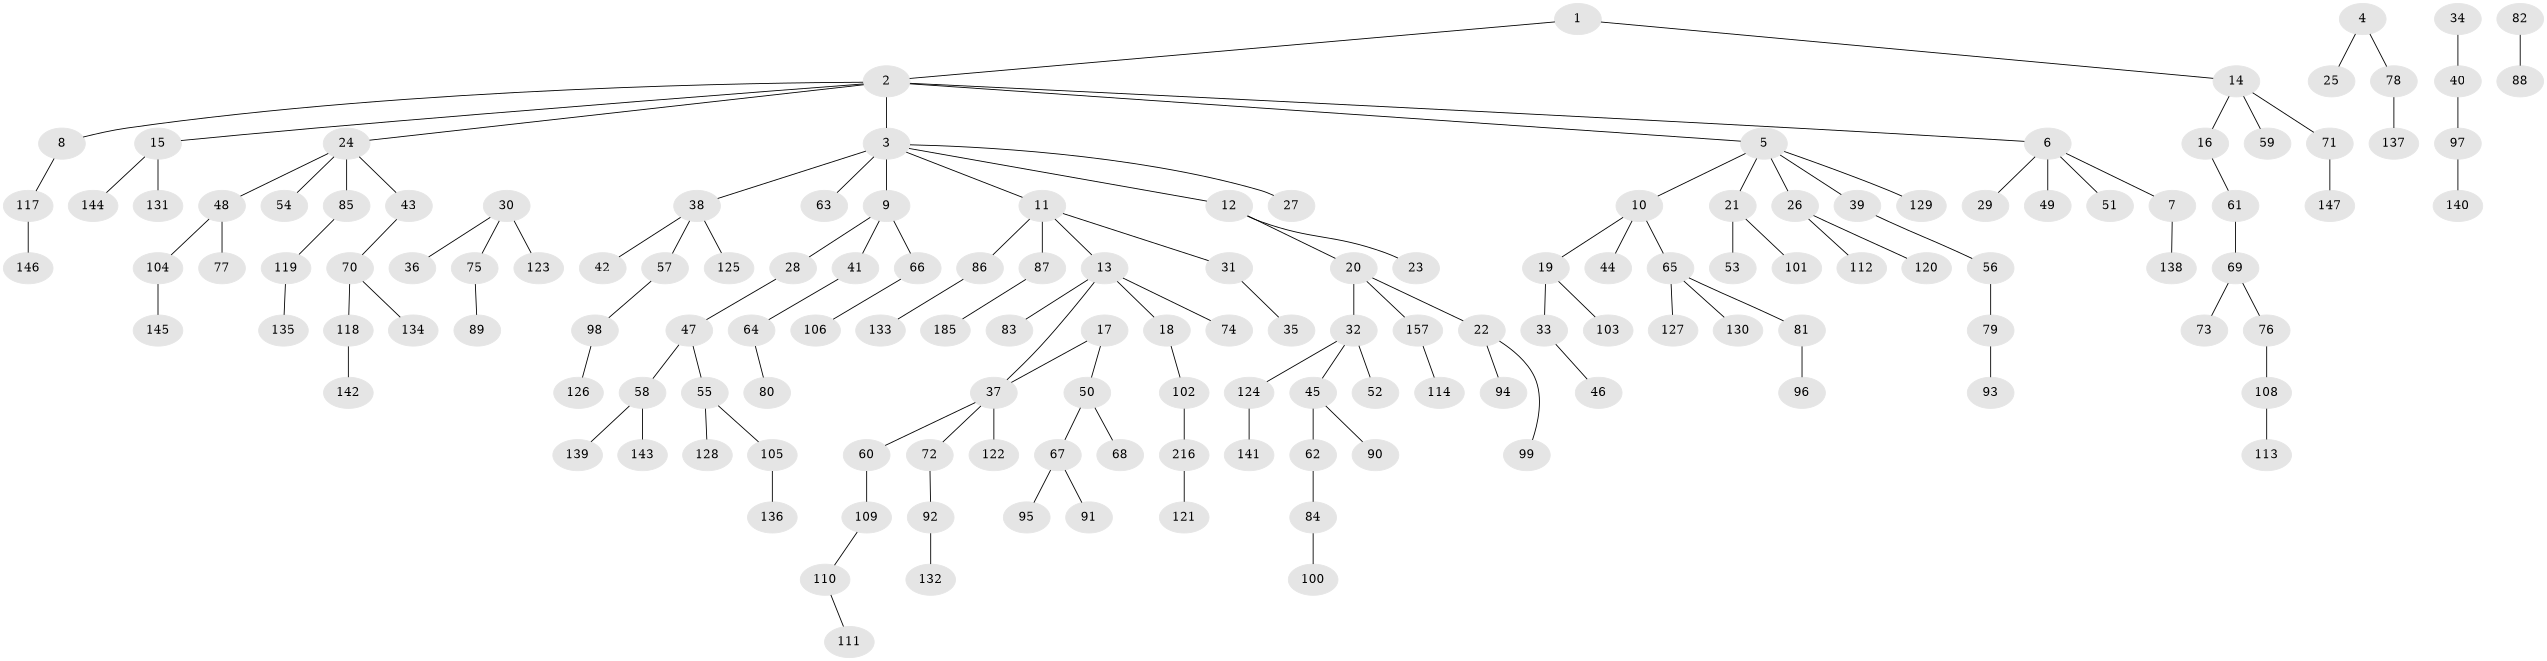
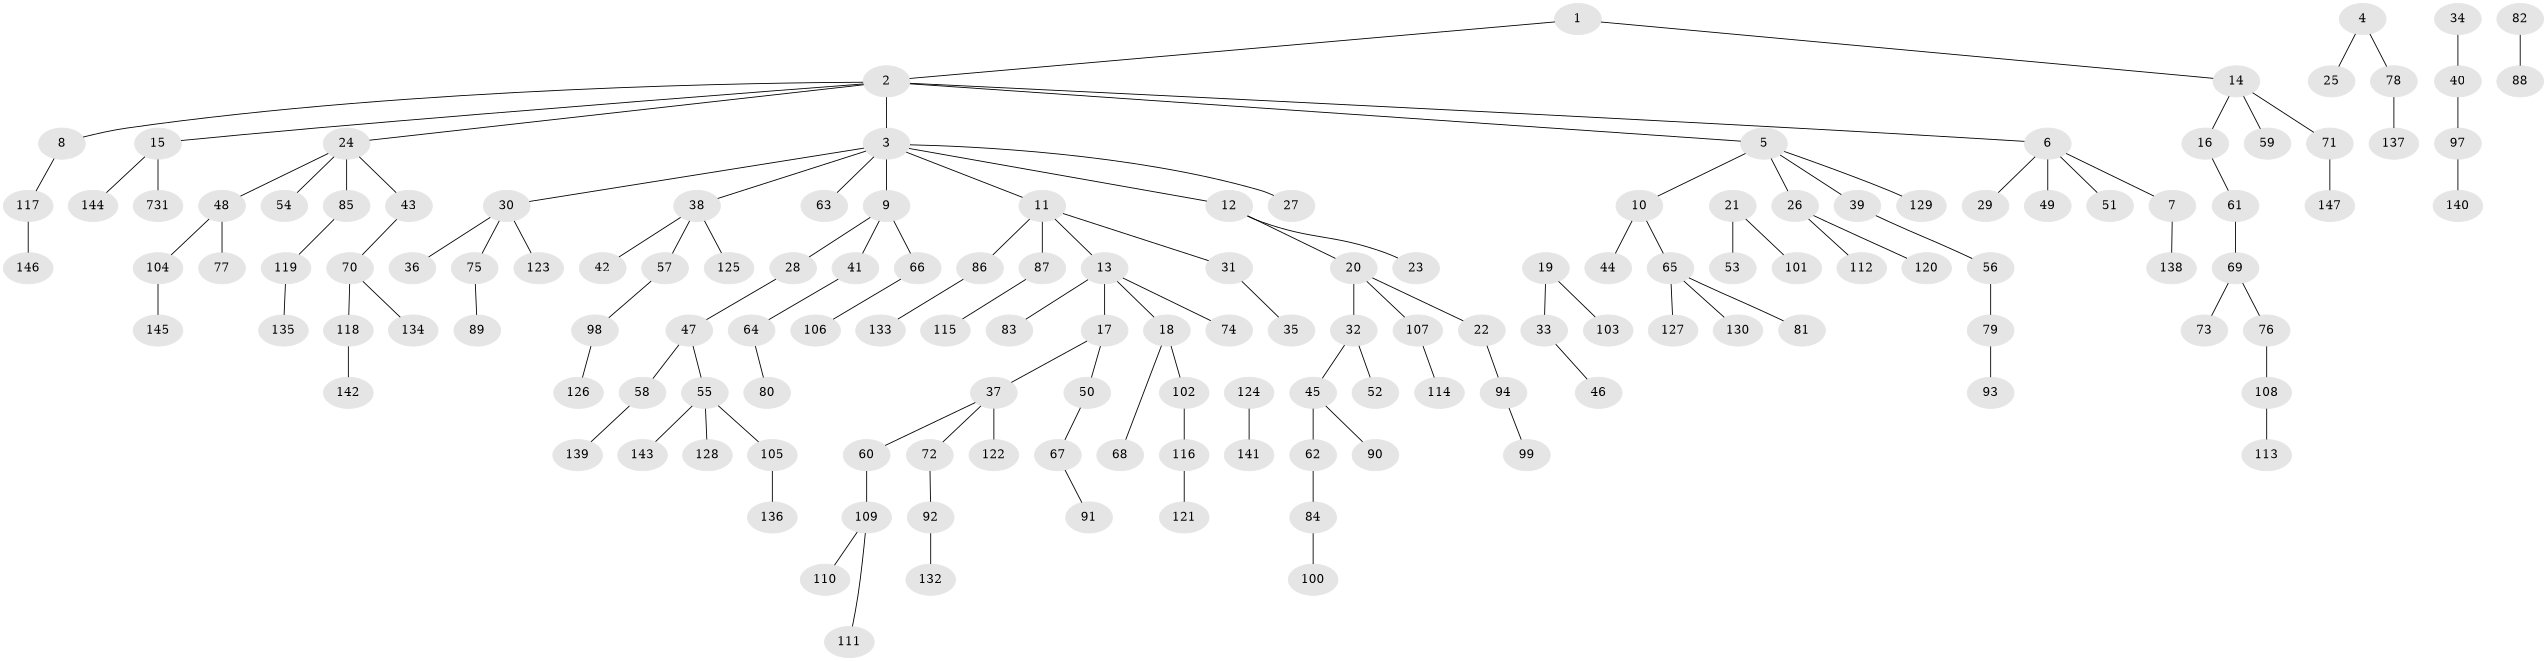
edge "3" -- "30": added
edge "5" -- "21": removed
node "131": label "131" -> "731"
edge "10" -- "19": removed
node "185": label "185" -> "115"
node "157": label "157" -> "107"
edge "13" -- "37": now "13" -- "17"
edge "32" -- "124": removed
edge "22" -- "99": now "94" -- "99"
node "96": removed
edge "58" -- "143": now "55" -- "143"
edge "50" -- "68": now "18" -- "68"
node "216": label "216" -> "116"
node "95": removed
edge "110" -- "111": now "109" -- "111"
